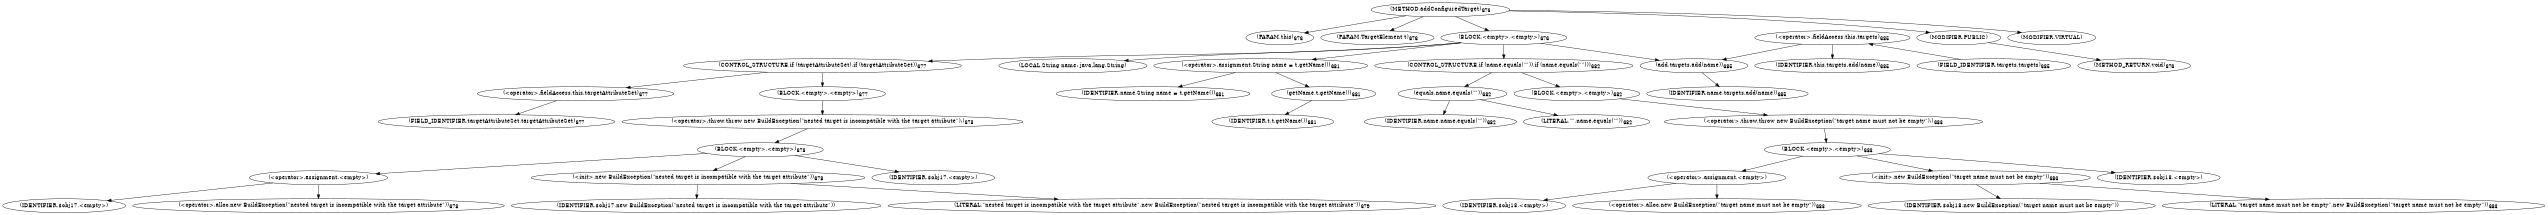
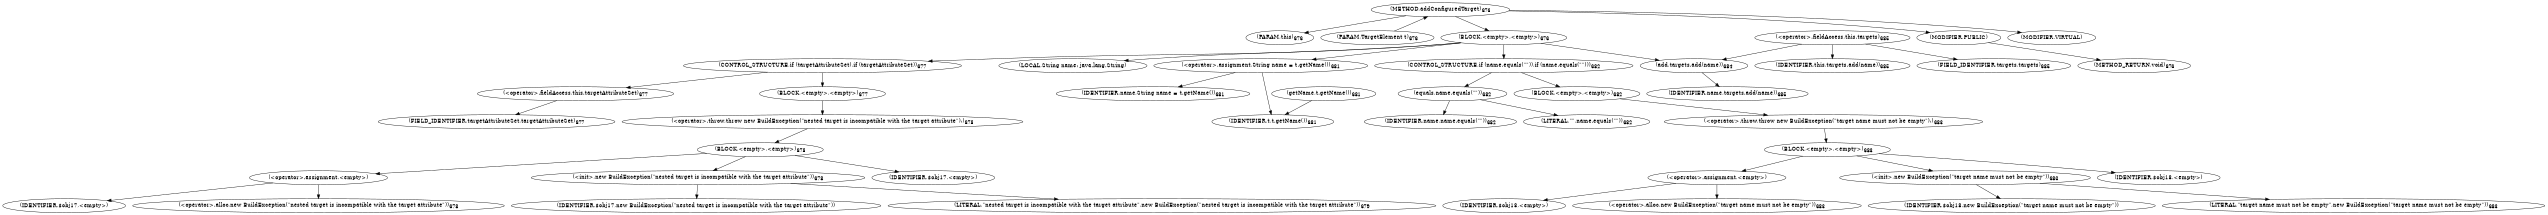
edge "(METHOD,addConfiguredTarget)" -> "(PARAM,TargetElement t)": reversed
edge "(FIELD_IDENTIFIER,targets,targets)" -> "(<operator>.fieldAccess,this.targets)": reversed
node "(add,targets.add(name))": text "685" -> "684"
edge "(<operator>.assignment,String name = t.getName())" -> "(getName,t.getName())": now "(<operator>.assignment,String name = t.getName())" -> "(IDENTIFIER,t,t.getName())"
